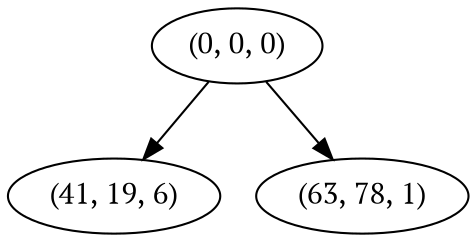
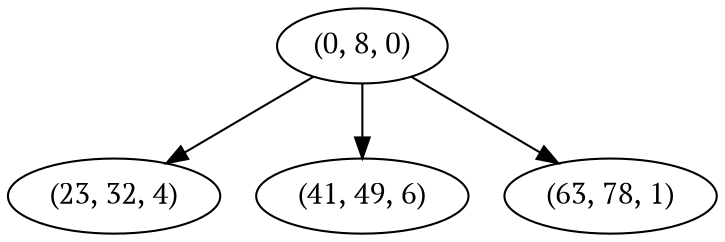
node "(0, 0, 0)": label "(0, 0, 0)" -> "(0, 8, 0)"
node "(23, 32, 4)": added
node "(41, 19, 6)": label "(41, 19, 6)" -> "(41, 49, 6)"
